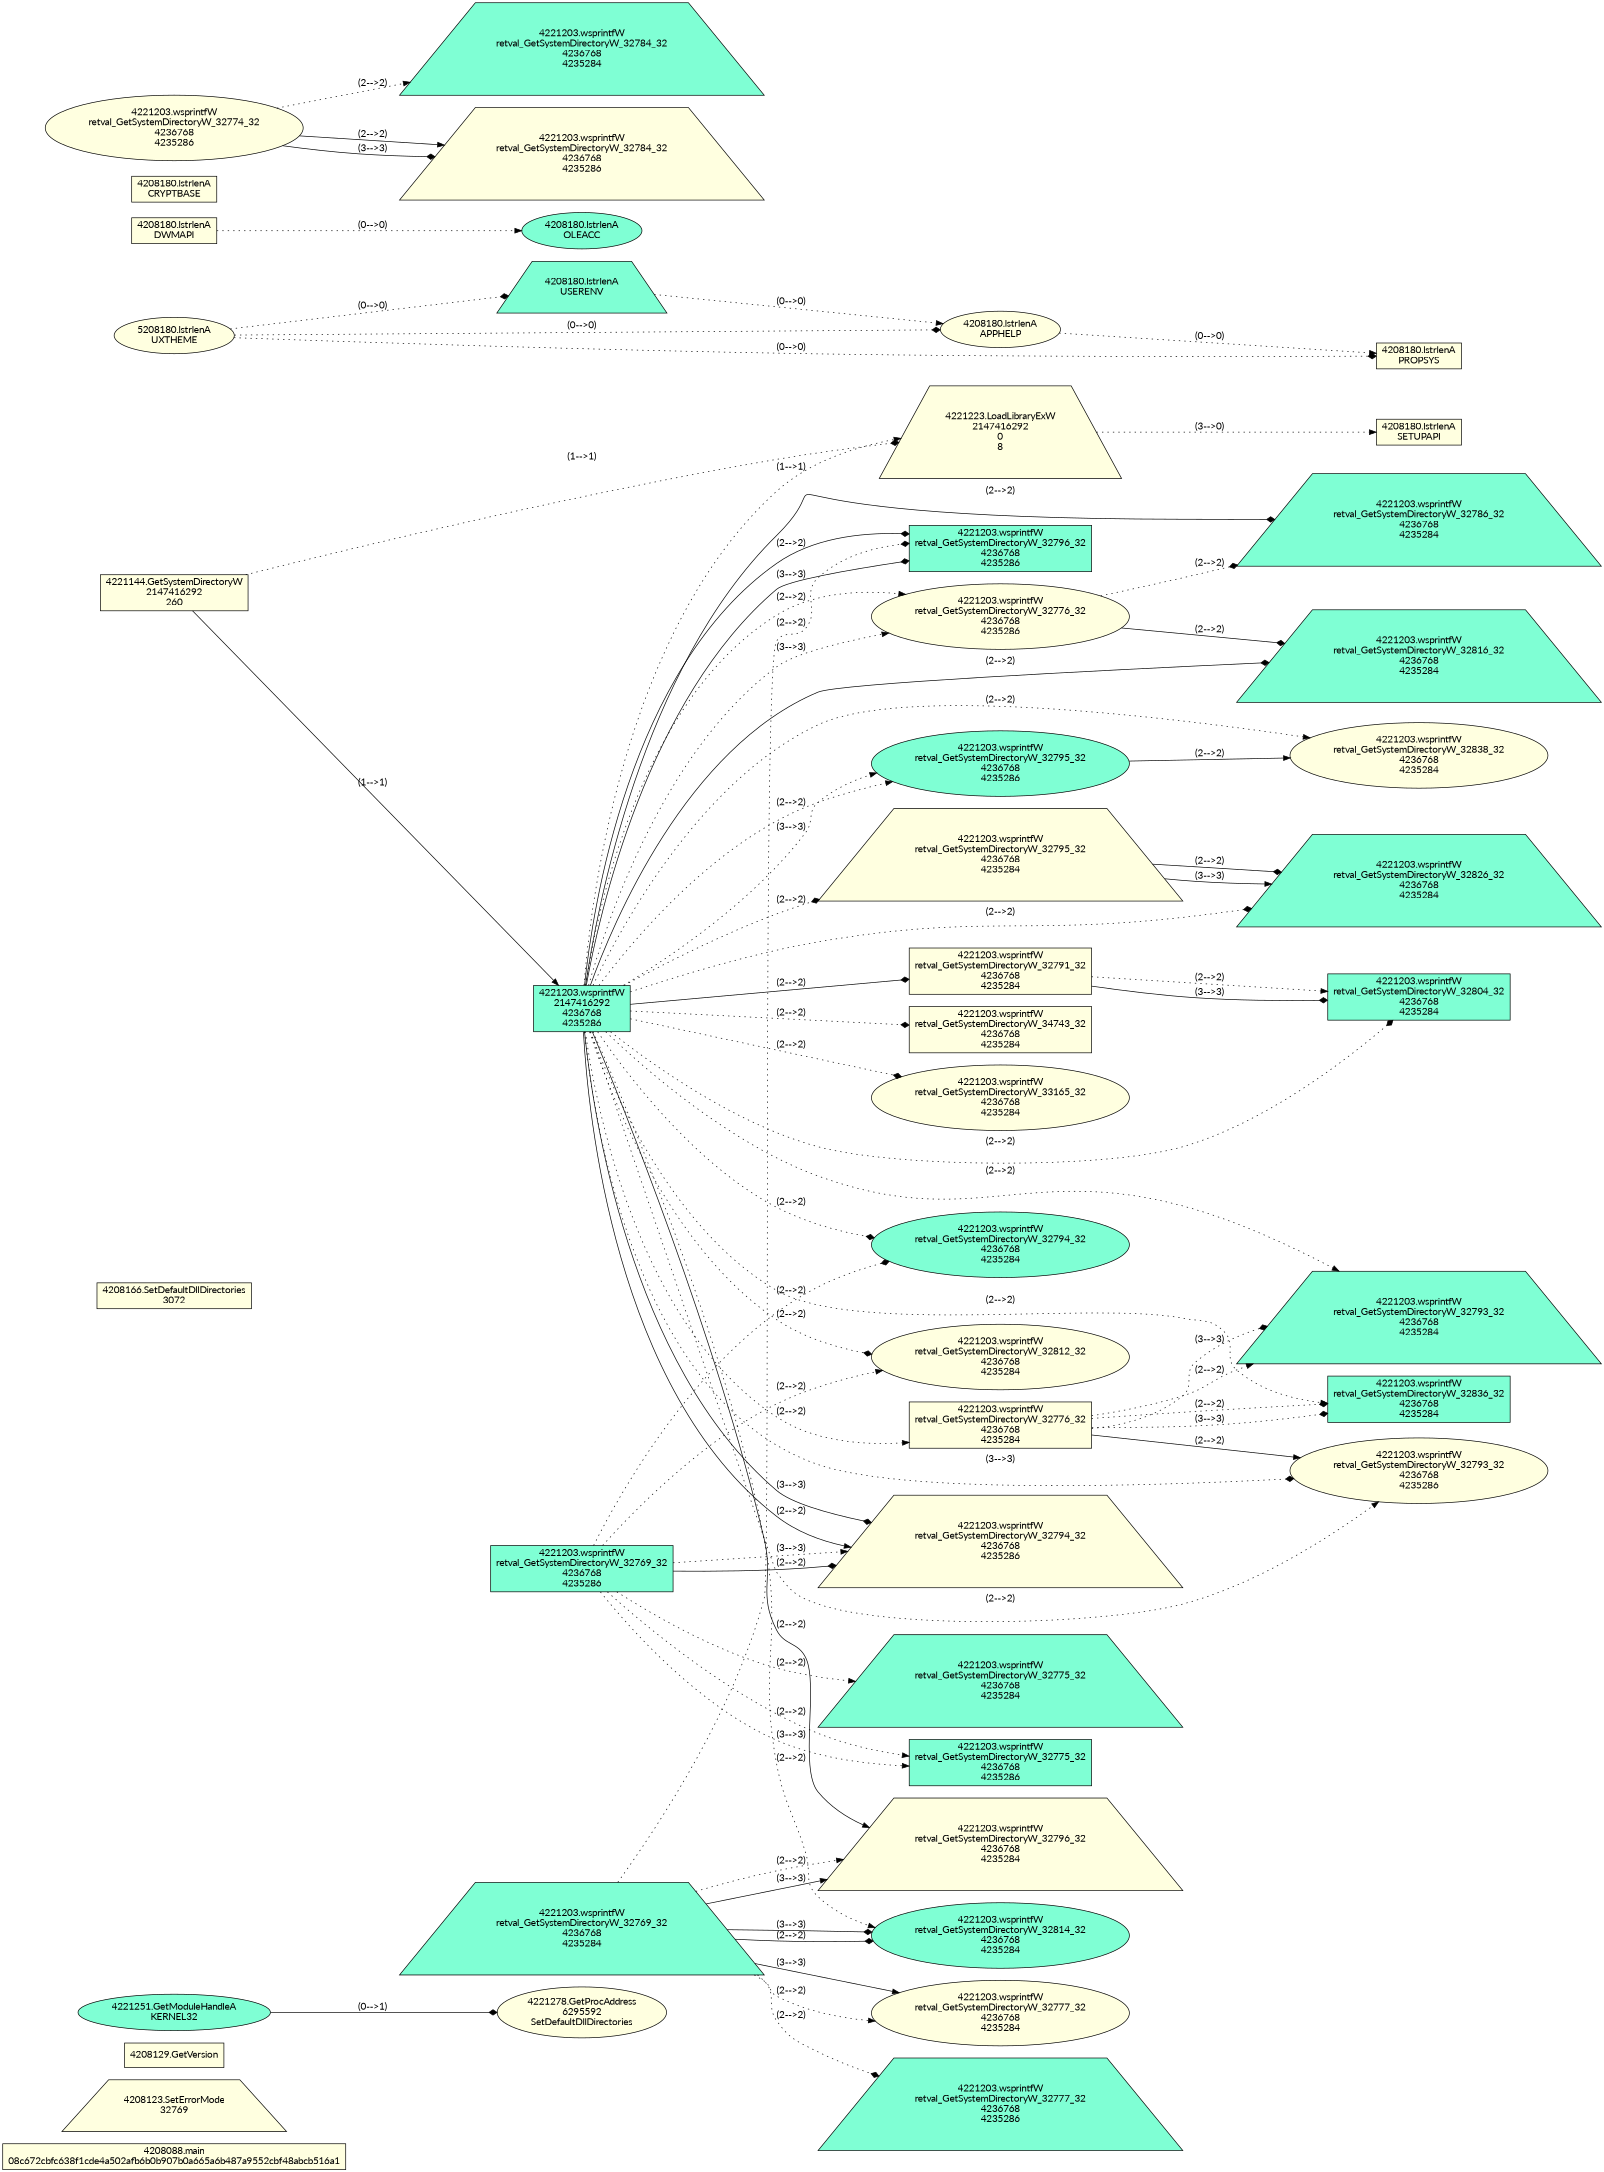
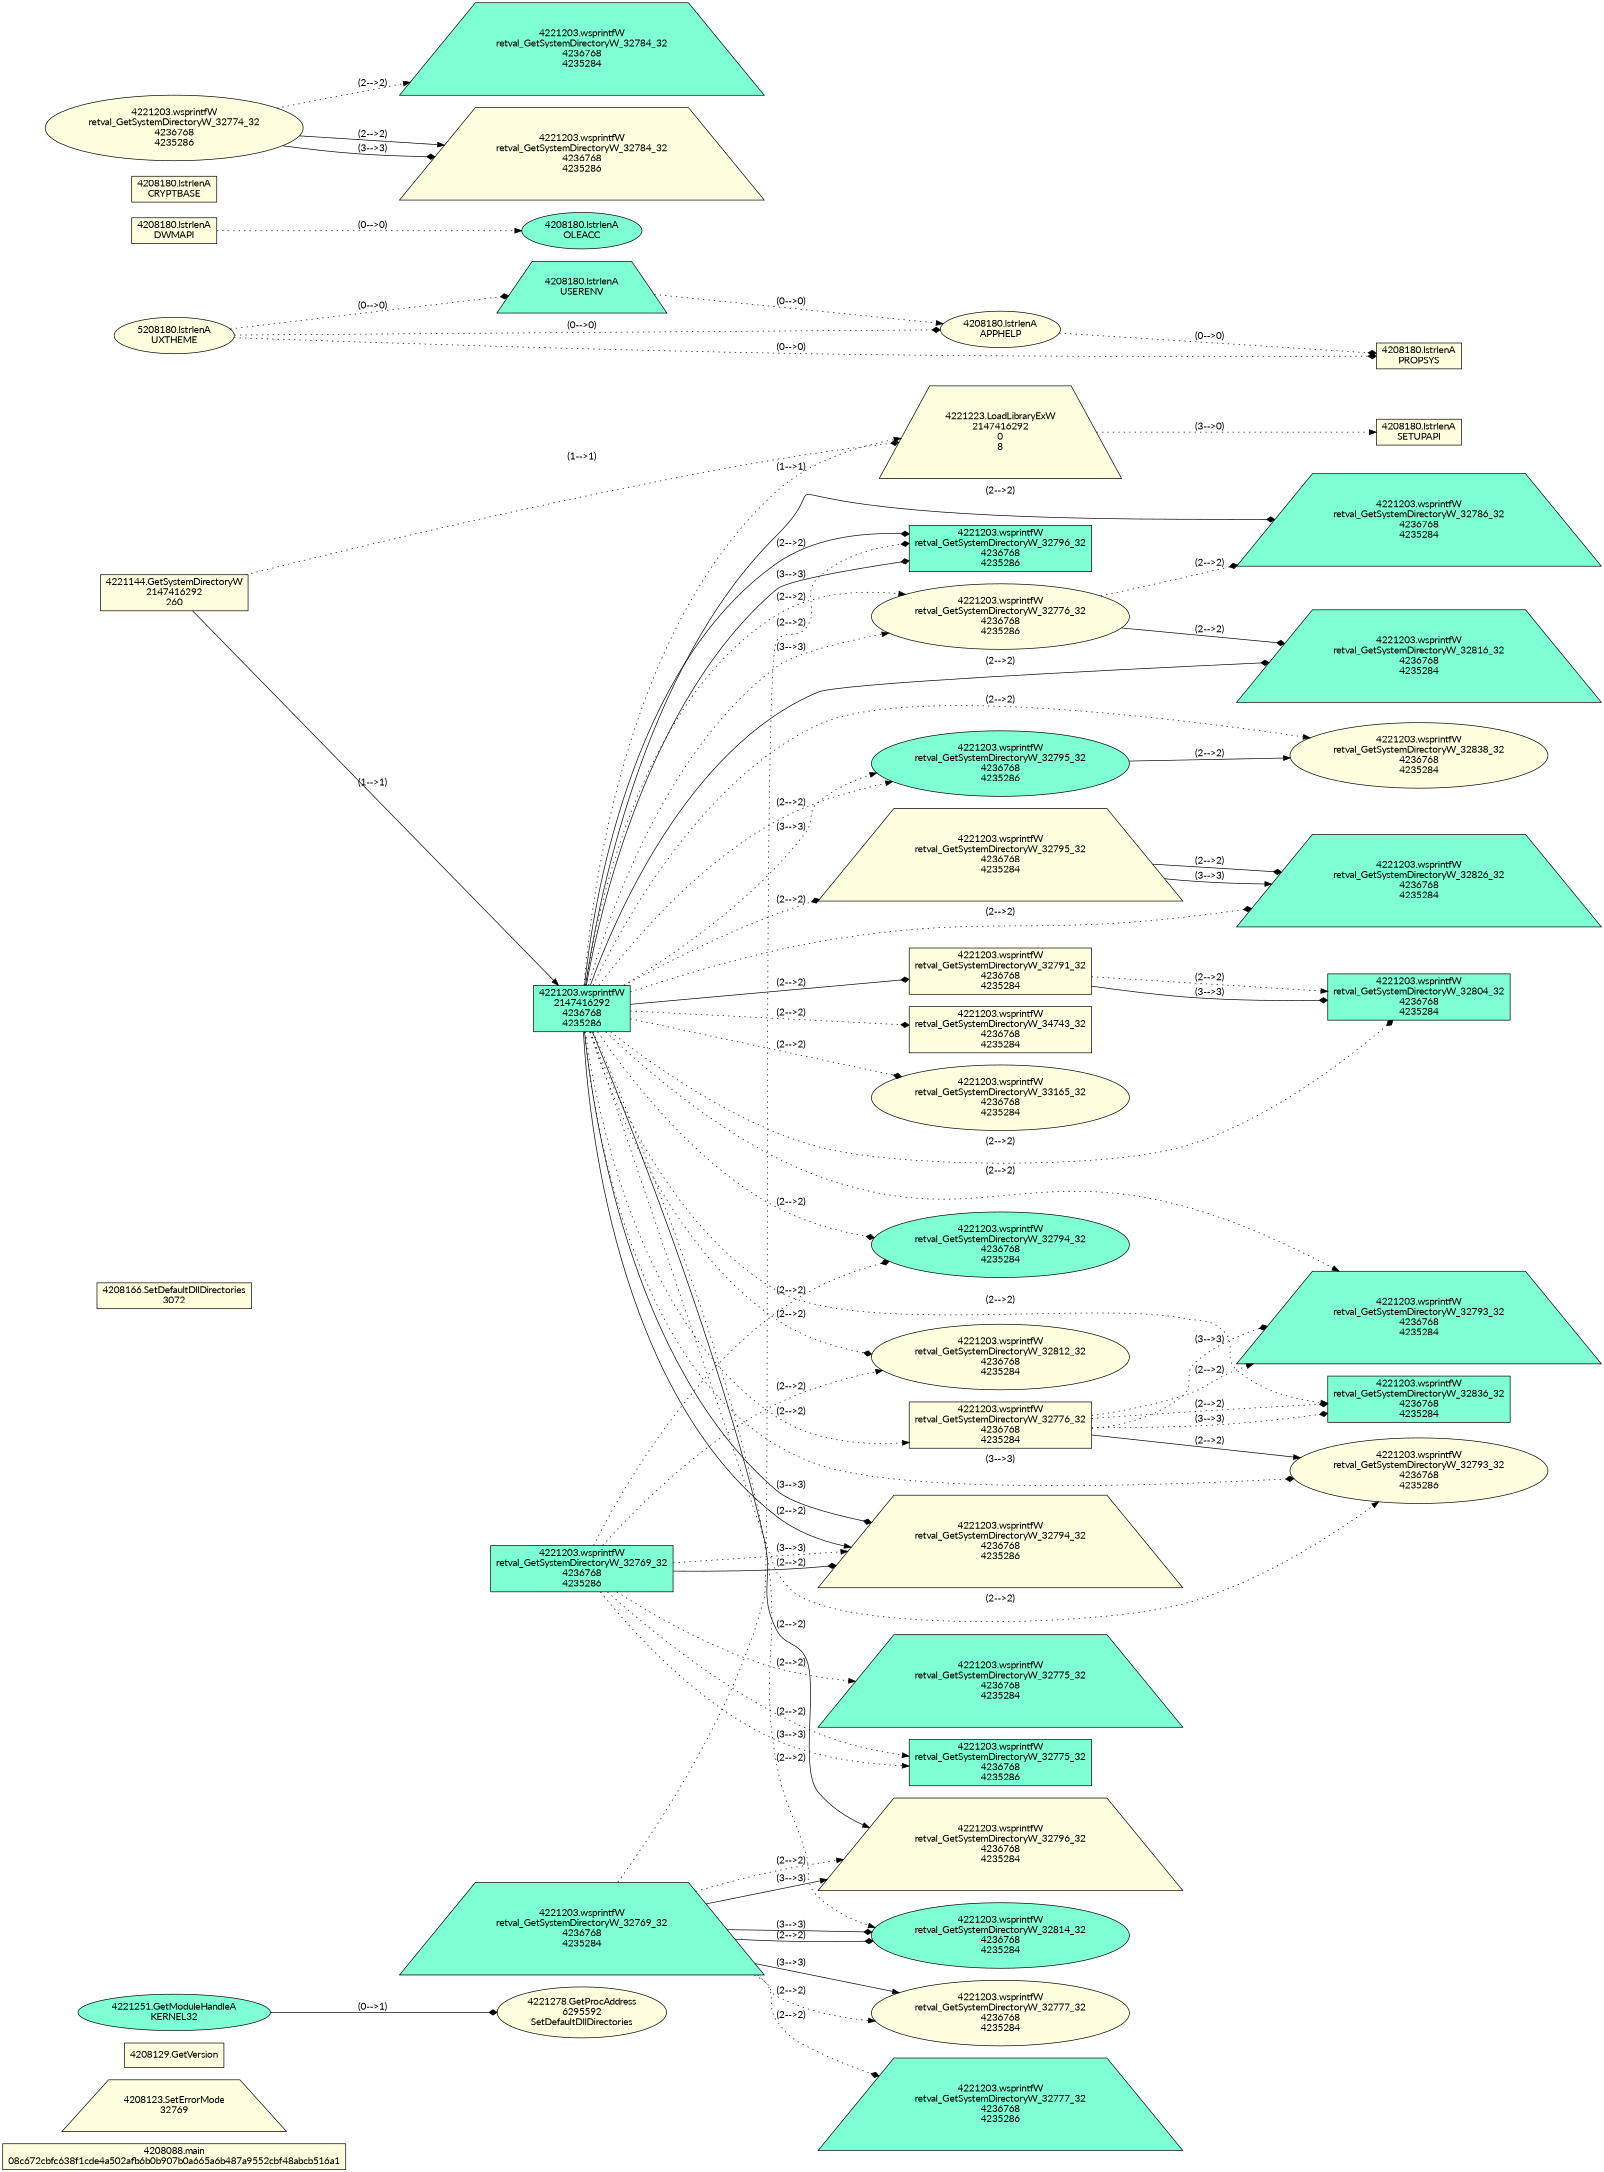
edge "4208180.lstrlenA APPHELP" -> "4208180.lstrlenA PROPSYS": arrowhead normal -> diamond
